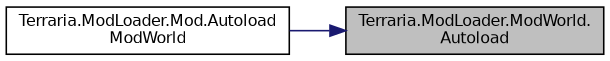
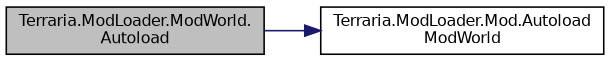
edge "Terraria.ModLoader.Mod.Autoload ModWorld" -> "Terraria.ModLoader.ModWorld. Autoload": reversed
